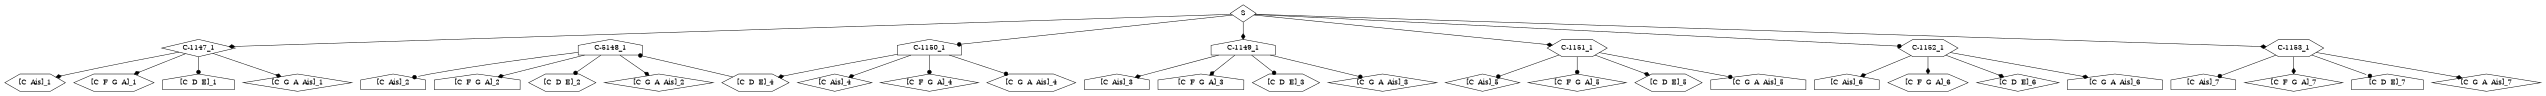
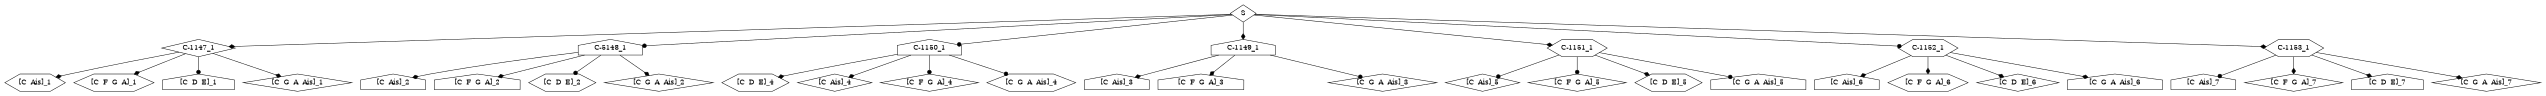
edge "C-5148_1" -> "[C  Ais]_2": arrowhead dot -> diamond
edge "C-1153_1" -> "[C  D  E]_7": arrowhead dot -> diamond
edge "[C  D  E]_4" -> "C-5148_1": now "S" -> "C-5148_1"
node "[C  D  E]_3": removed
